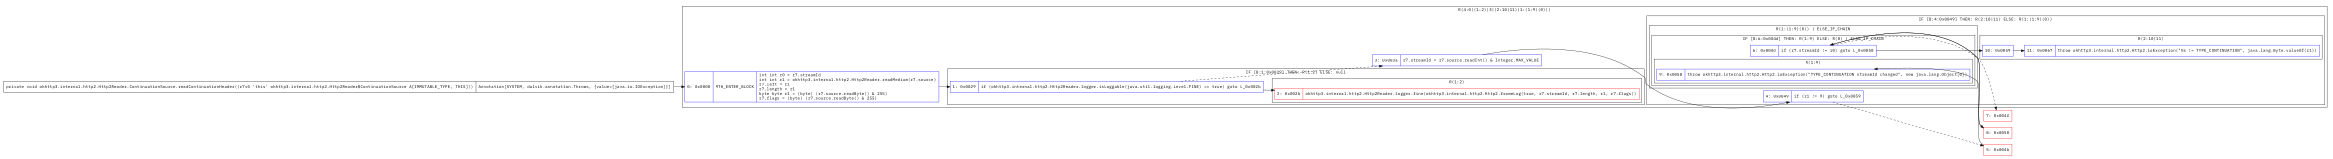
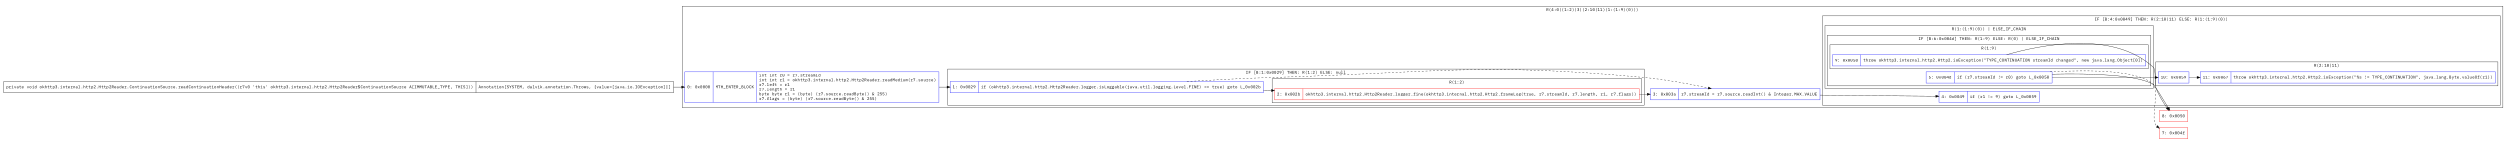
edge "8: 0x0050" -> "9: 0x0058": reversed
edge "2: 0x002b" -> "3: 0x003a": added
node "5: 0x004b": removed
